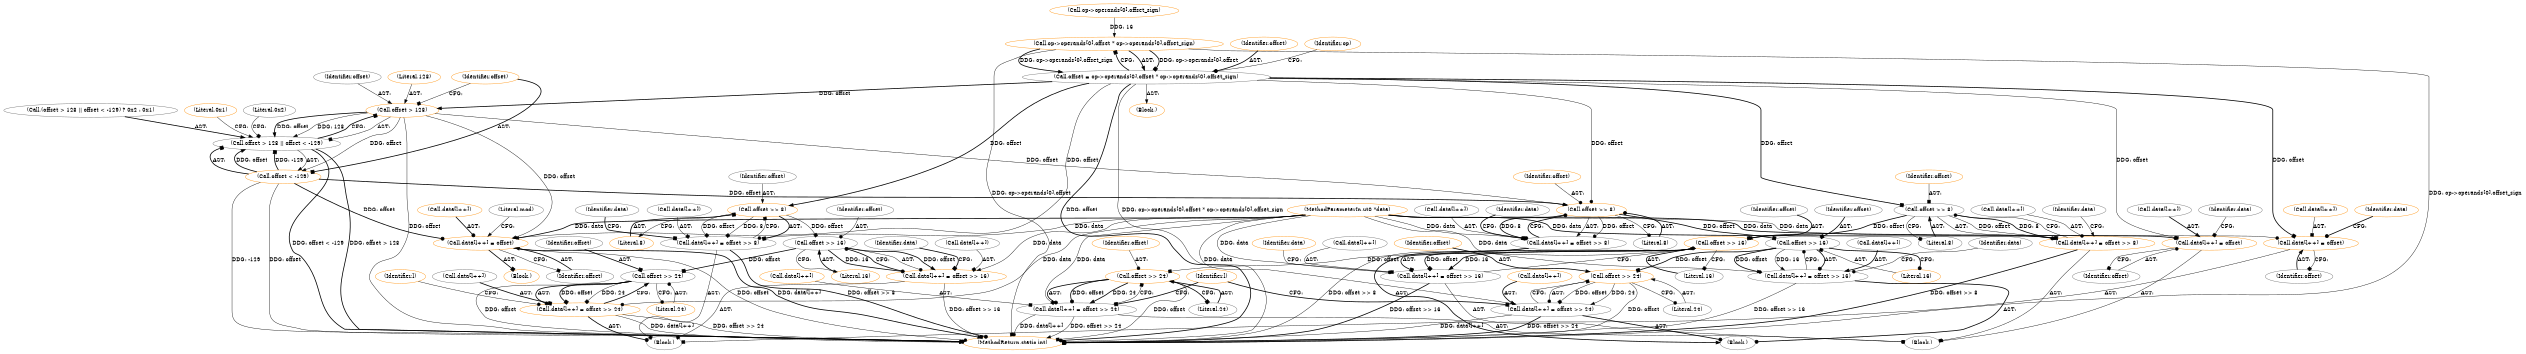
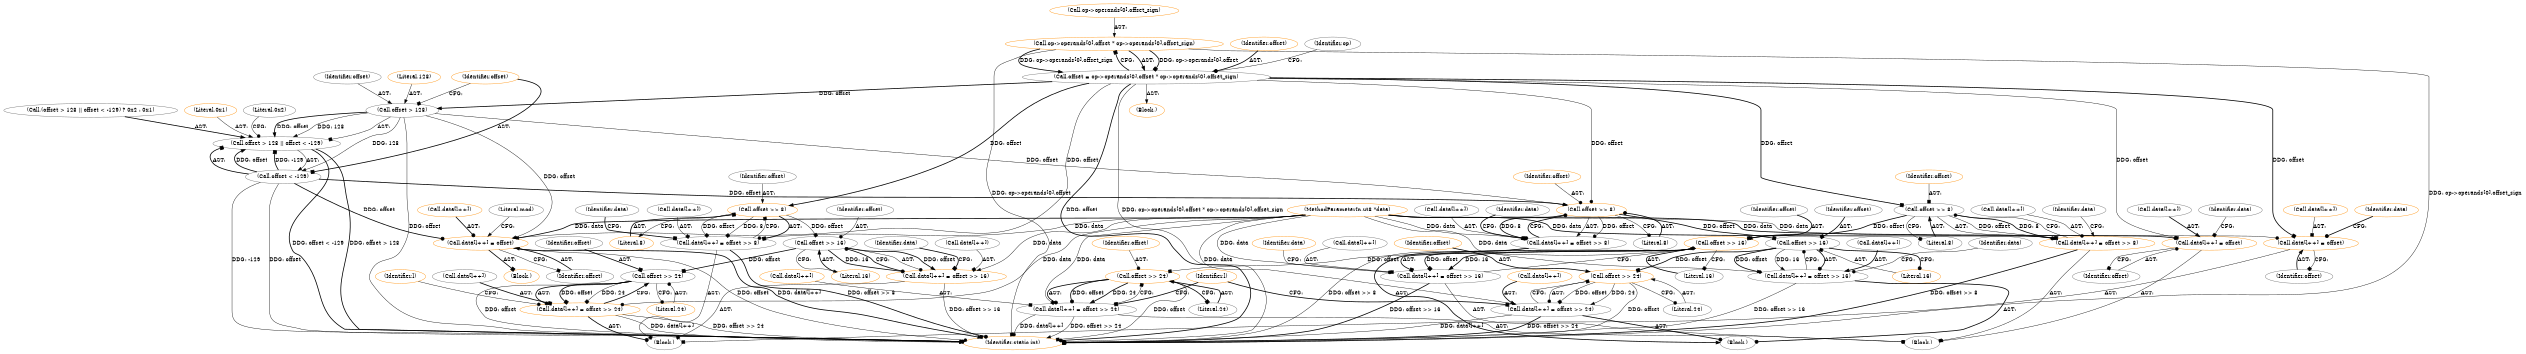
edge "(Call,op->operands[0].offset_sign)" -> "(Call,op->operands[0].offset * op->operands[0].offset_sign)": label "DDG: 16" -> "AST: "
node "(Identifier,op)": color darkorange -> gray40
node "(Call,offset > 128)": color darkorange -> gray40
edge "(Literal,0x2)" -> "(Call,offset > 128 || offset < -129)": arrowhead box -> dot
edge "(Literal,0x1)" -> "(Call,offset > 128 || offset < -129)": label "CFG: " -> "AST: "
edge "(Call,offset > 128 || offset < -129)" -> "(Call,offset > 128)": removed, label "CFG:"
edge "(Call,offset > 128)" -> "(Call,offset < -129)": label "DDG: offset" -> "DDG: 128"
node "(Call,offset < -129)": color darkorange -> gray40
node "(MethodParameterIn,ut0 *data)": label "(MethodParameterIn,ut0 *data)" -> "(MethodParameterIn,ut8 *data)"
node "(MethodReturn,static int)": label "(MethodReturn,static int)" -> "(Identifier,static int)"
